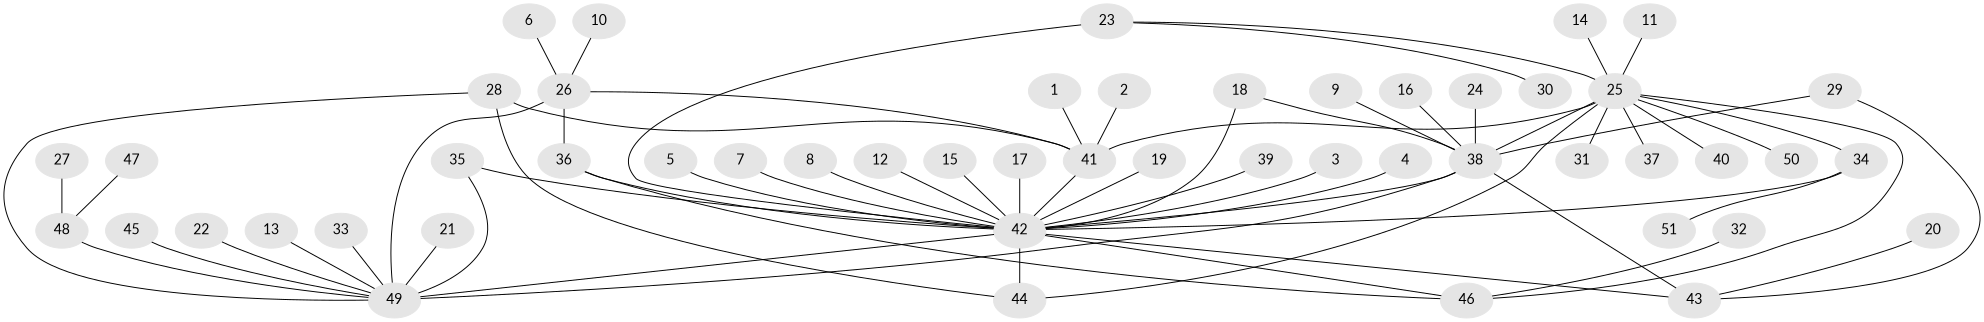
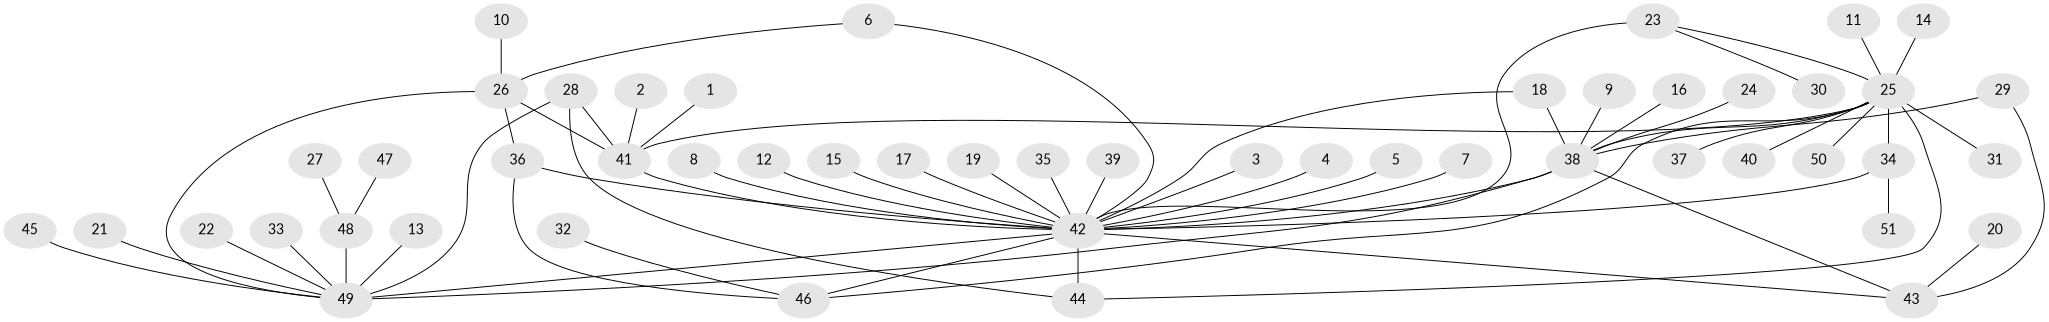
edge "6" -- "42": added
edge "35" -- "49": removed
